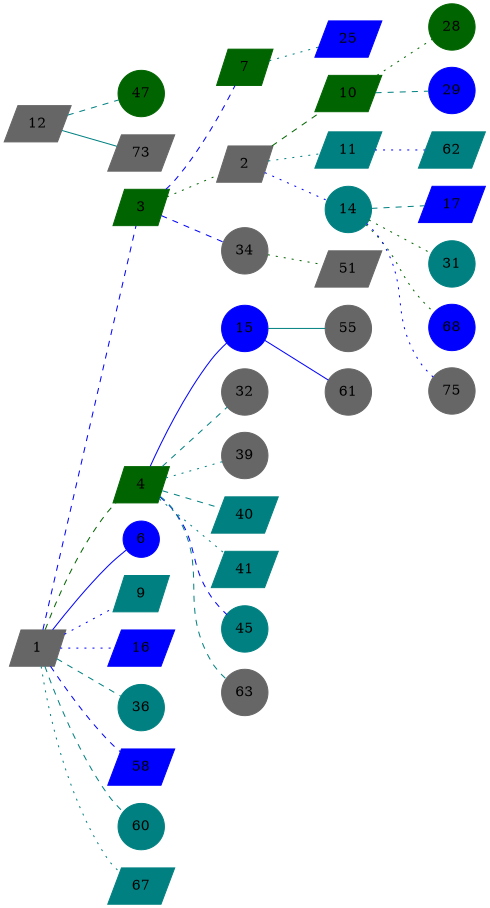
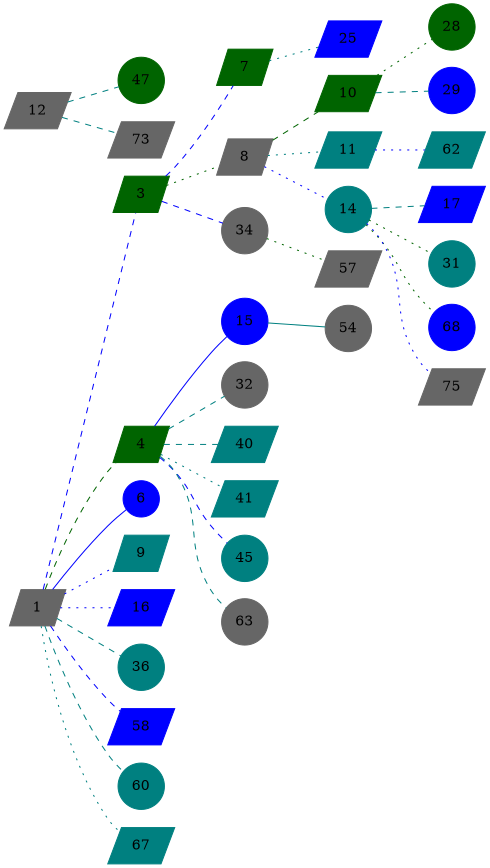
edge "12" -- "73": style solid -> dashed
node "2": label "2" -> "8"
node "51": label "51" -> "57"
node "55": label "55" -> "54"
node "75": shape circle -> parallelogram
node "61": removed
node "39": removed
